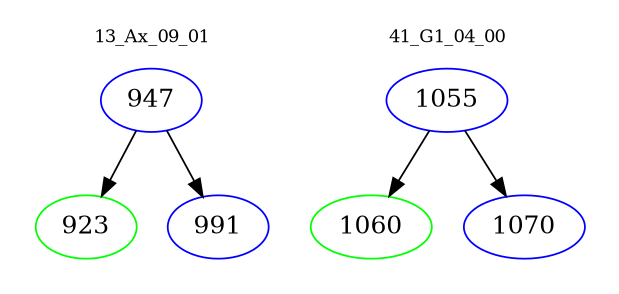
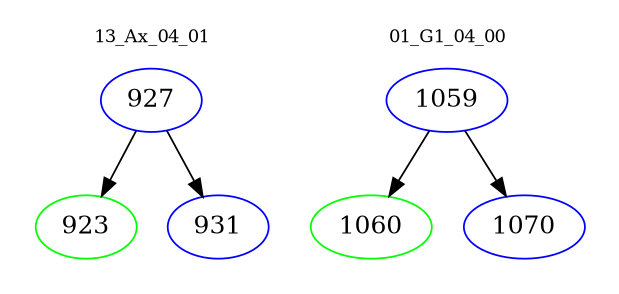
cluster "13_Ax_09_01": label "13_Ax_09_01" -> "13_Ax_04_01"
cluster "41_G1_04_00": label "41_G1_04_00" -> "01_G1_04_00"
node "947": label "947" -> "927"
node "1055": label "1055" -> "1059"
node "991": label "991" -> "931"
